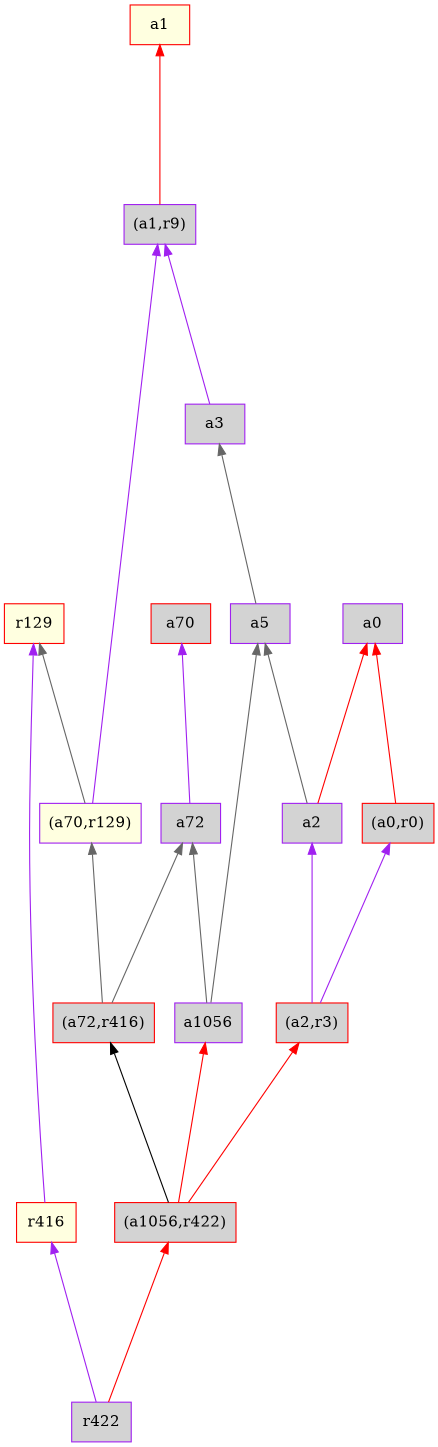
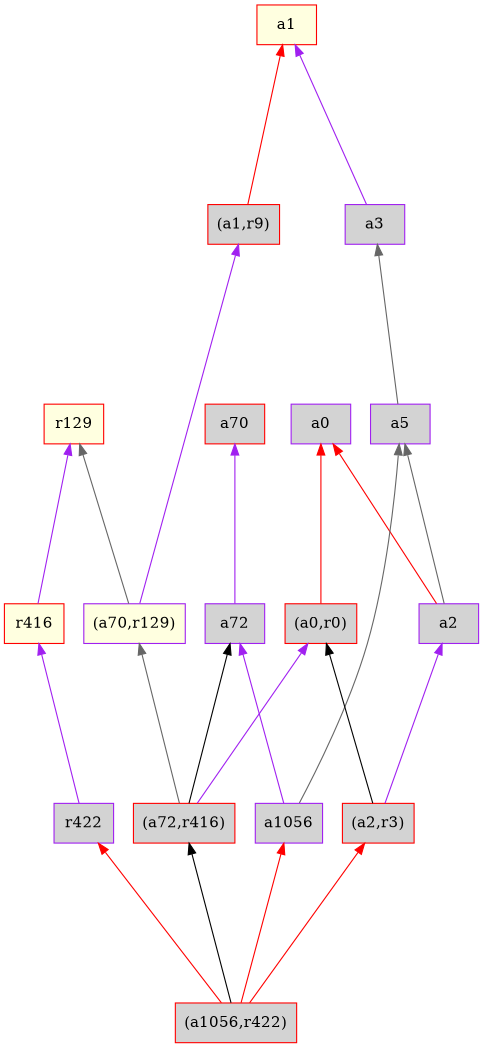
node "(a1,r9)": color purple -> red
edge "a3" -> "(a1,r9)": now "a3" -> "a1"
edge "(a72,r416)" -> "(a0,r0)": added
edge "(a72,r416)" -> "a72": color gray40 -> black
edge "(a2,r3)" -> "(a0,r0)": color purple -> black
edge "a1056" -> "a72": color gray40 -> purple
edge "r422" -> "(a1056,r422)": reversed
